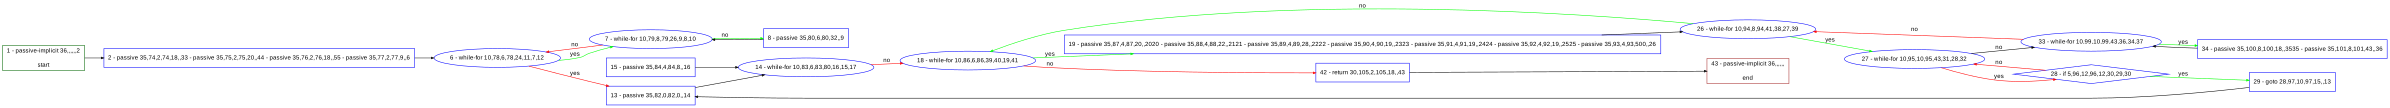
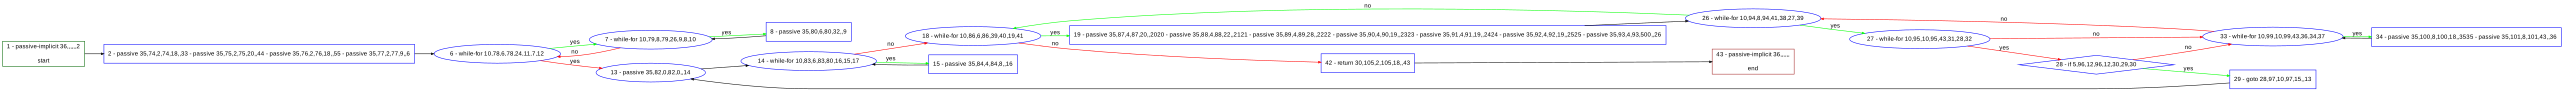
edge "7 - while-for 10,79,8,79,26,9,8,10" -> "8 - passive 35,80,6,80,32,,9": label "no" -> "yes"
edge "27 - while-for 10,95,10,95,43,31,28,32" -> "33 - while-for 10,99,10,99,43,36,34,37": color #000000 -> #ff0000
edge "14 - while-for 10,83,6,83,80,16,15,17" -> "15 - passive 35,84,4,84,8,,16": added, label "yes"
edge "28 - if 5,96,12,96,12,30,29,30" -> "27 - while-for 10,95,10,95,43,31,28,32": now "28 - if 5,96,12,96,12,30,29,30" -> "33 - while-for 10,99,10,99,43,36,34,37"
node "13 - passive 35,82,0,82,0,,14": shape box -> ellipse
